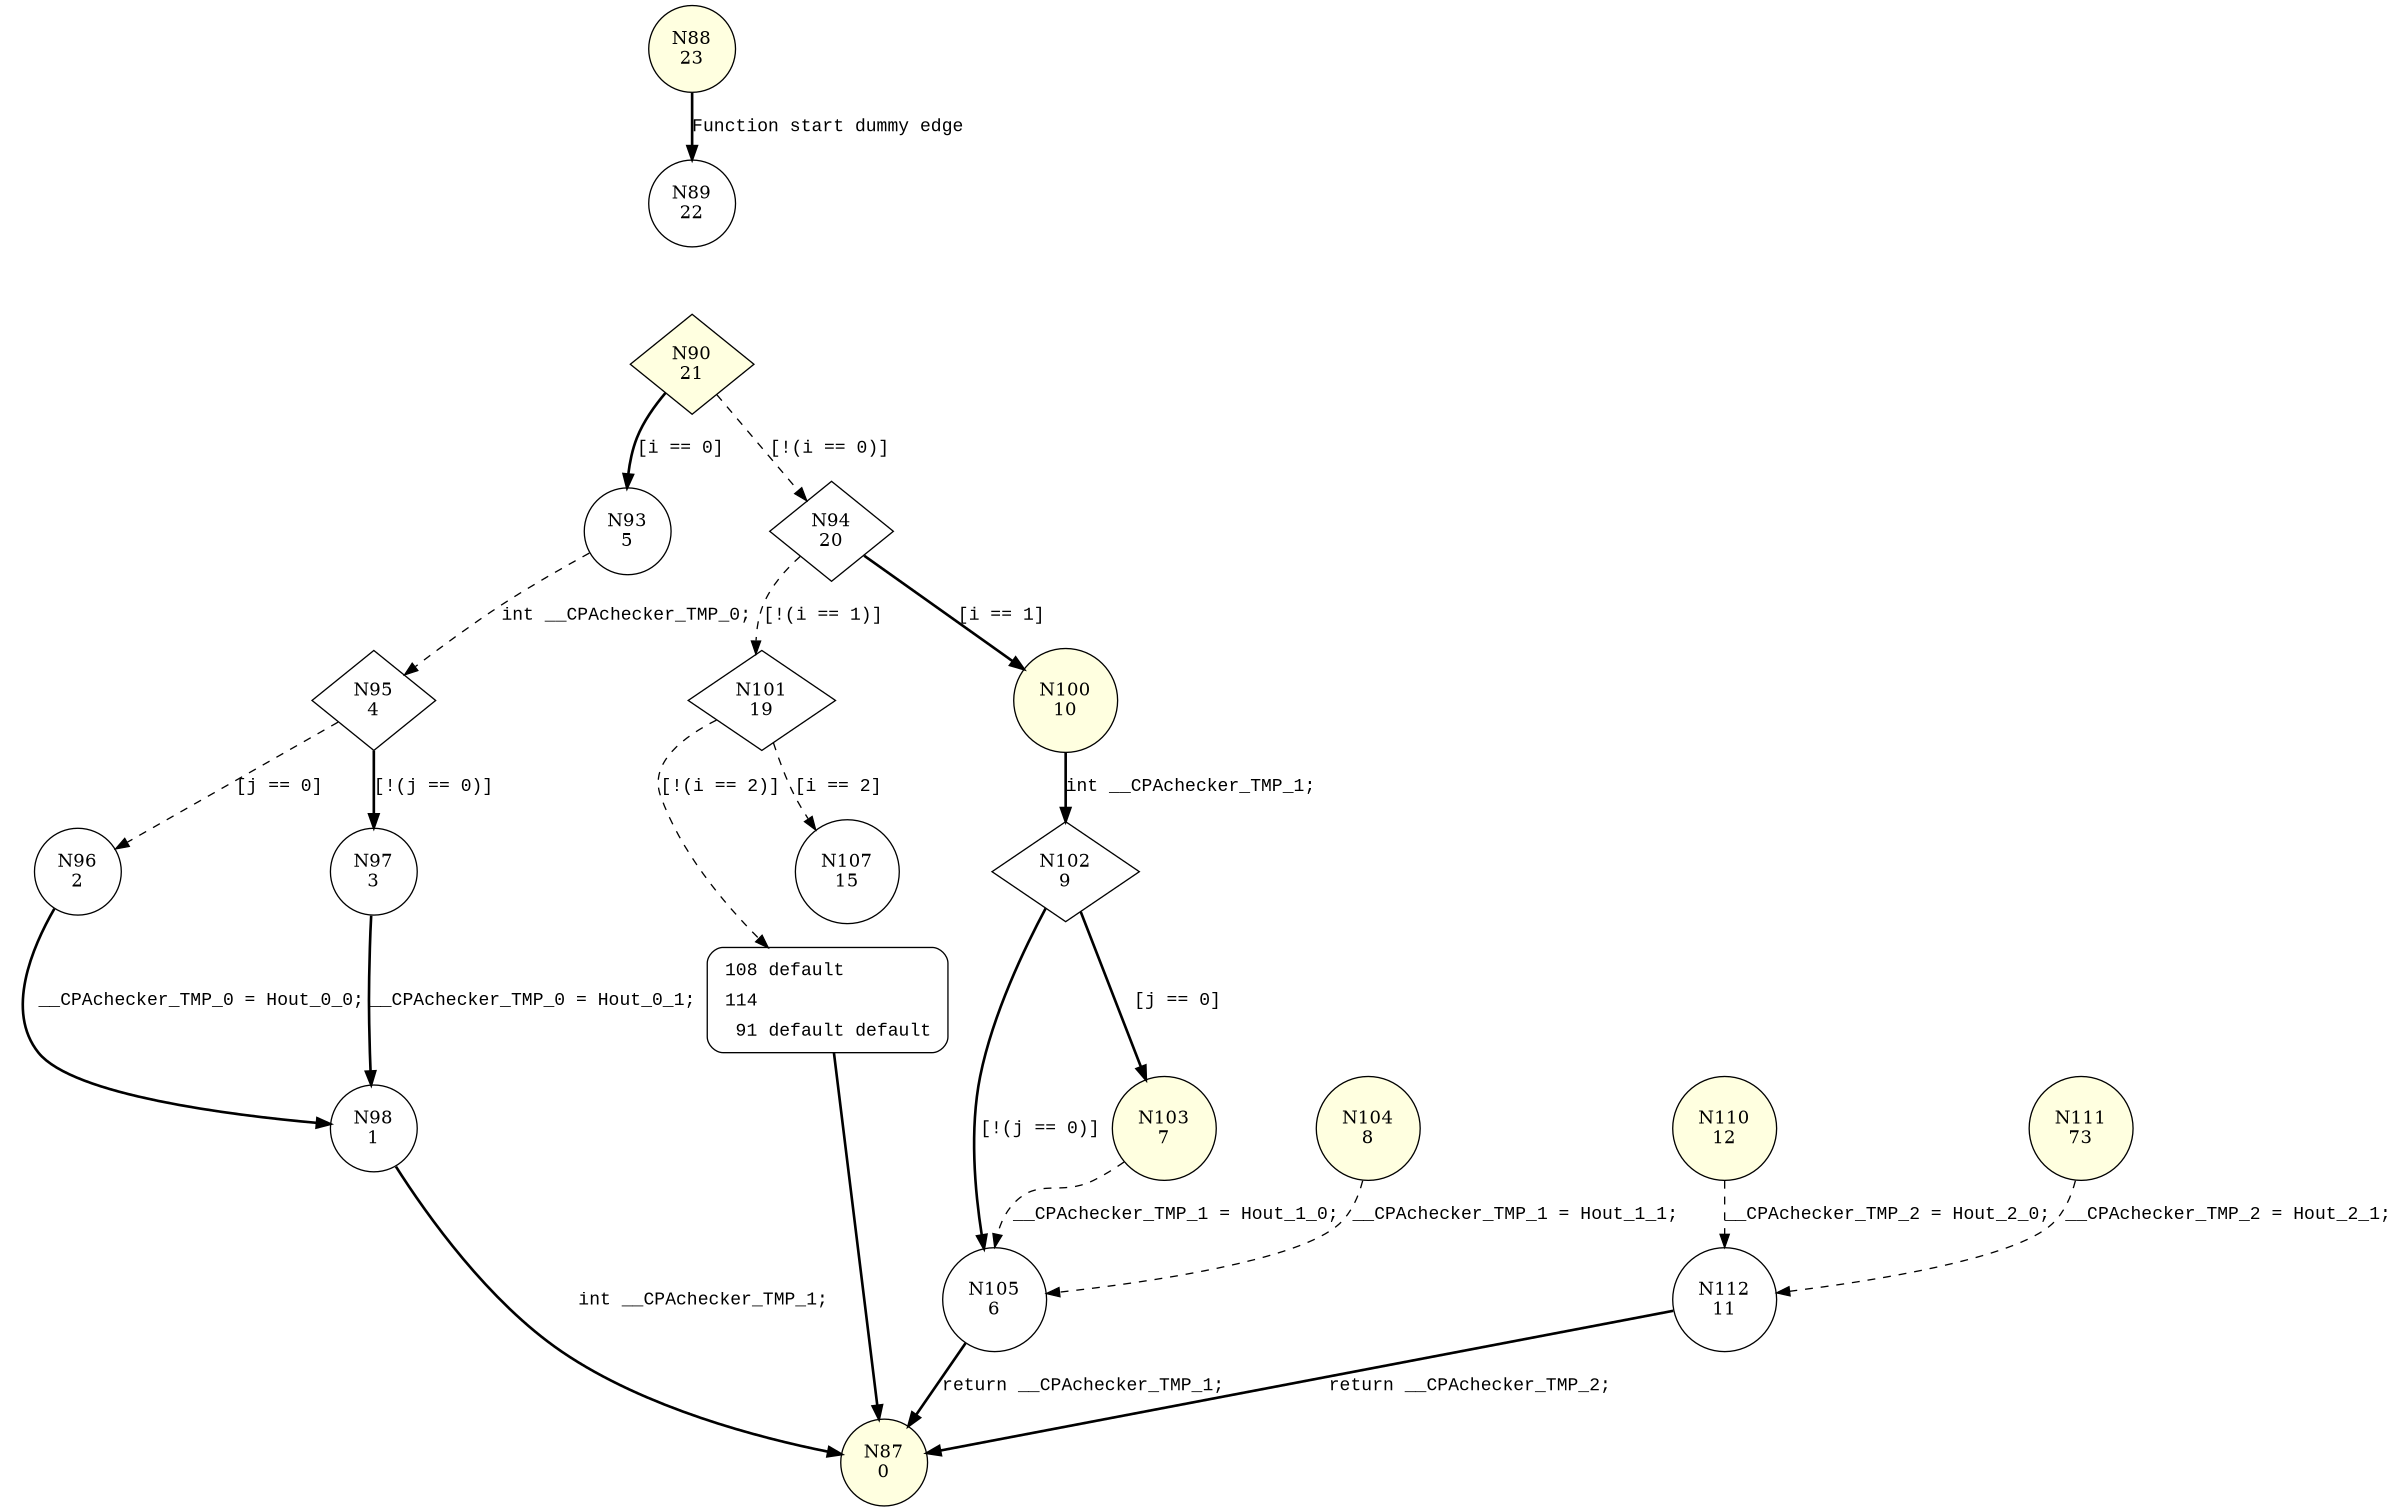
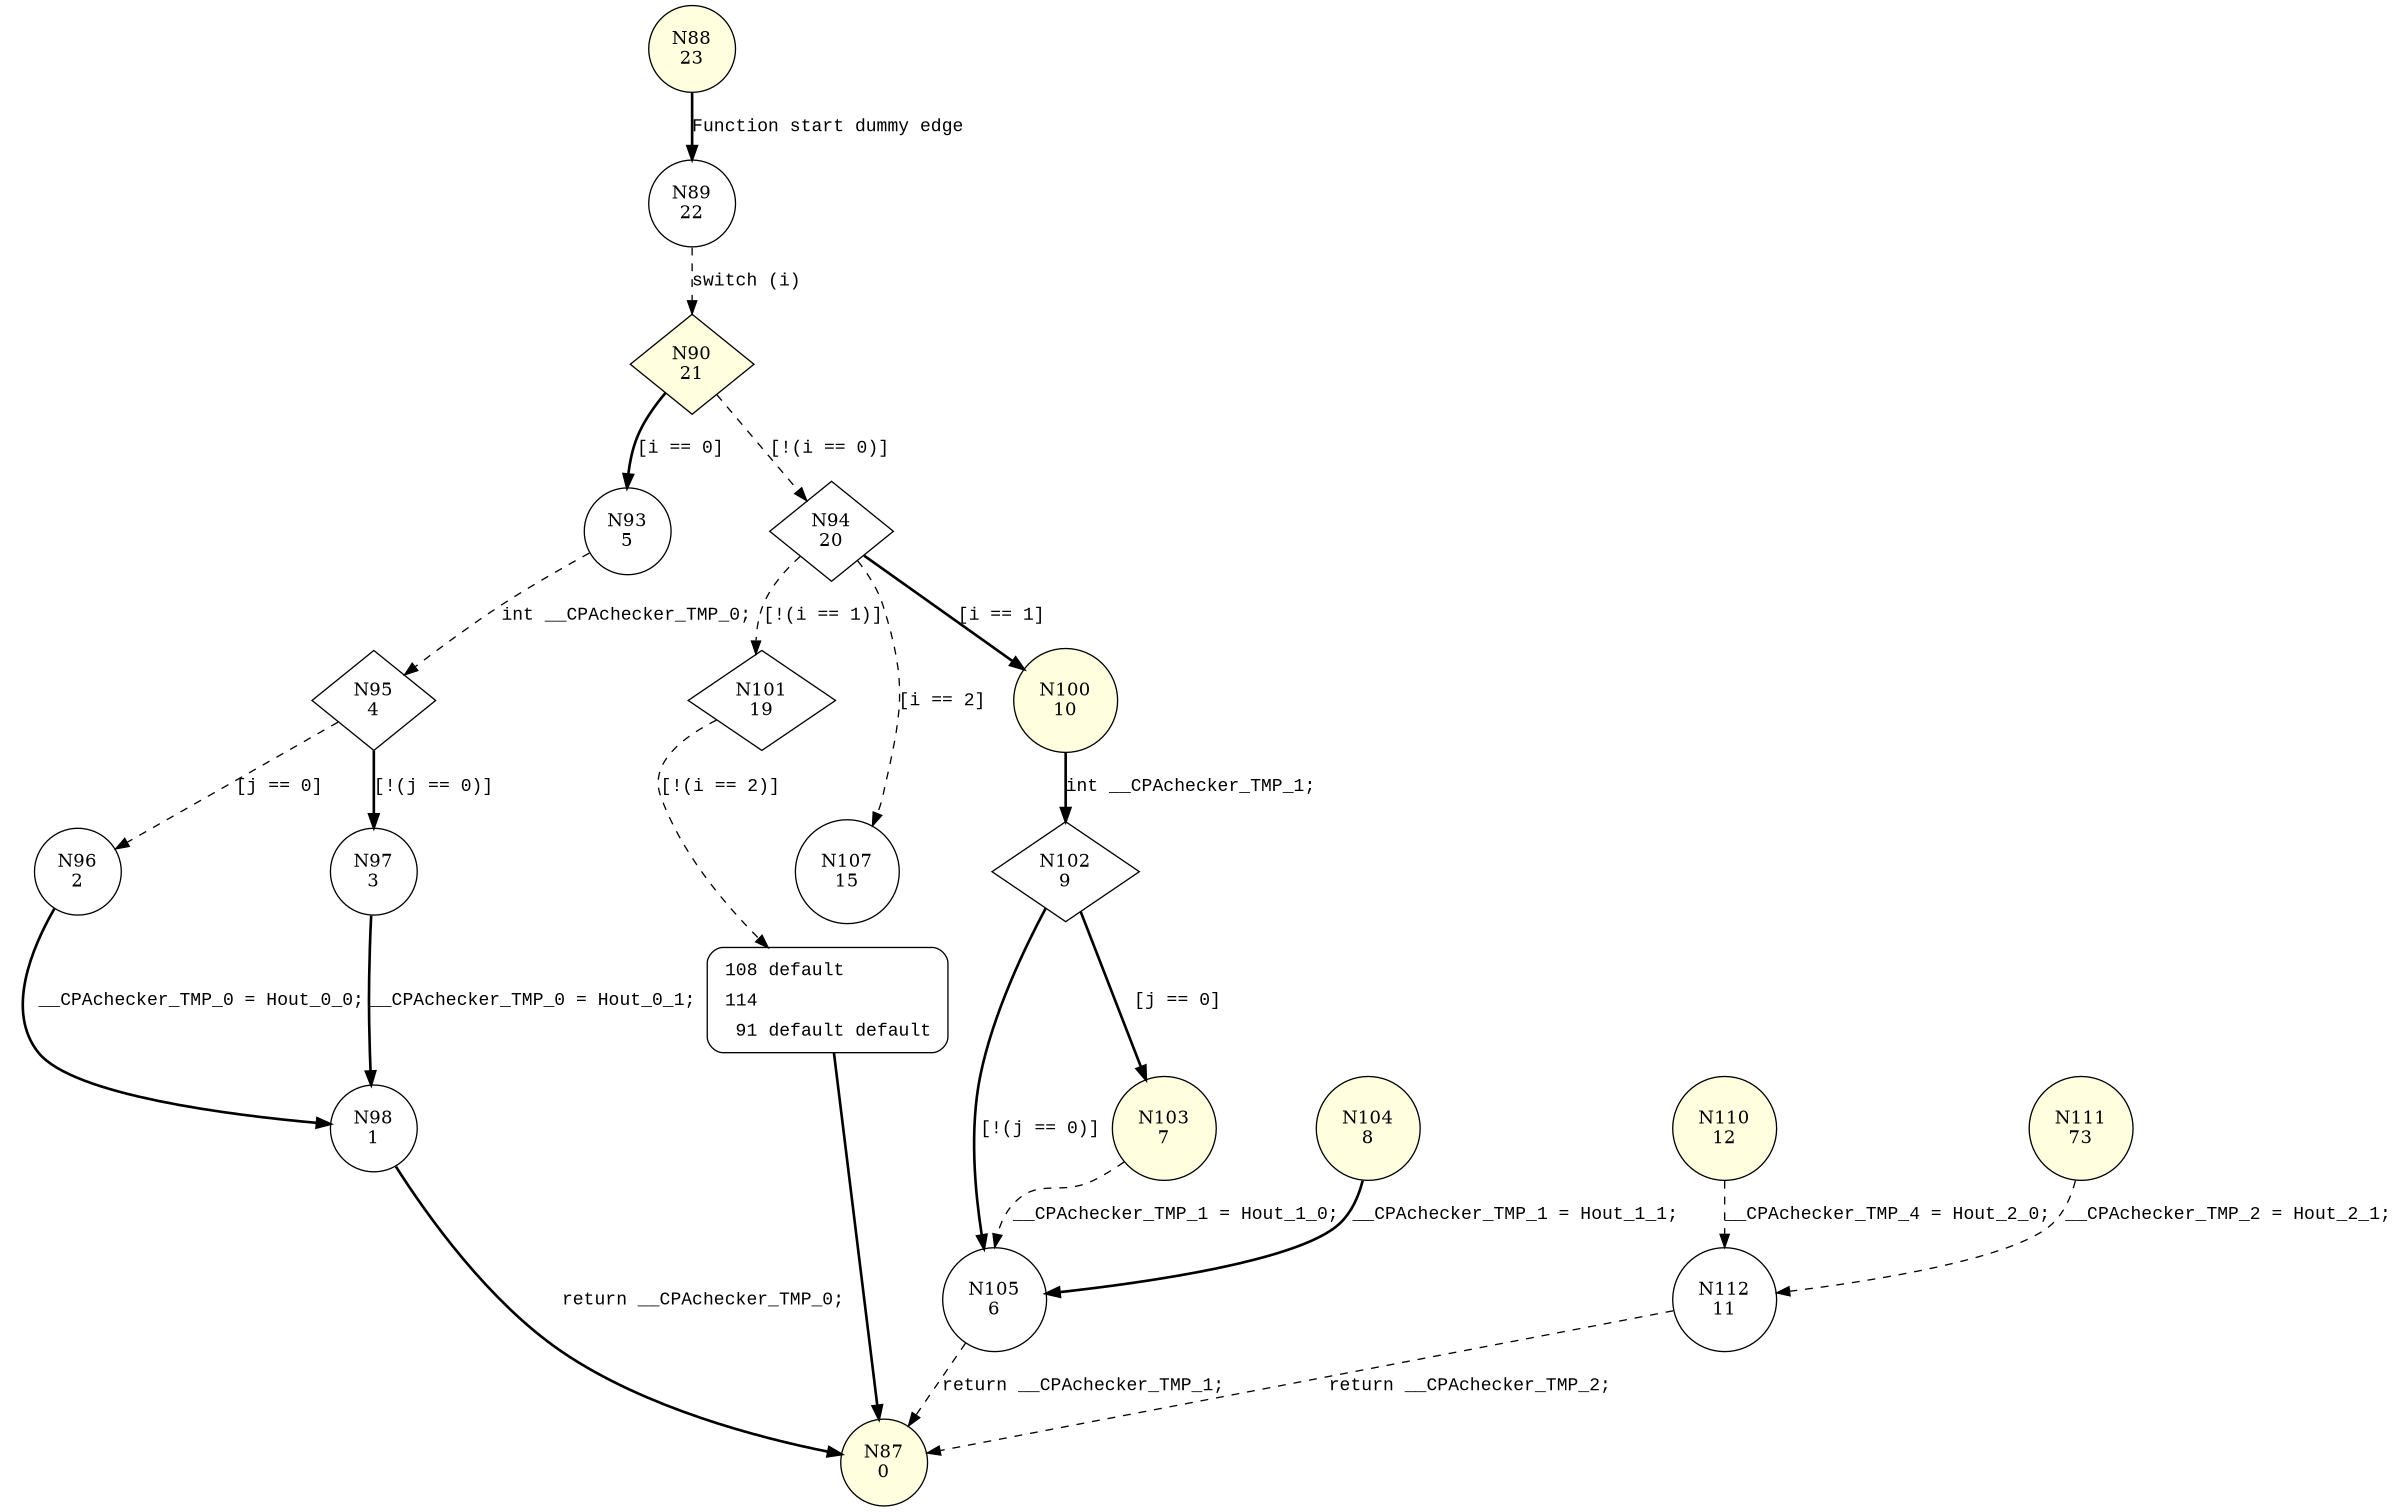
edge "N89 22" -> "N90 21": added, label "switch (i)"
edge "N101 19" -> "N107 15": now "N94 20" -> "N107 15"
edge "N110 12" -> "N112 11": label "__CPAchecker_TMP_2 = Hout_2_0;" -> "__CPAchecker_TMP_4 = Hout_2_0;"
edge "N104 8" -> "N105 6": style dashed -> bold
edge "N98 1" -> "N87 0": label "int __CPAchecker_TMP_1;" -> "return __CPAchecker_TMP_0;"
edge "N105 6" -> "N87 0": style bold -> dashed
edge "N112 11" -> "N87 0": style bold -> dashed
